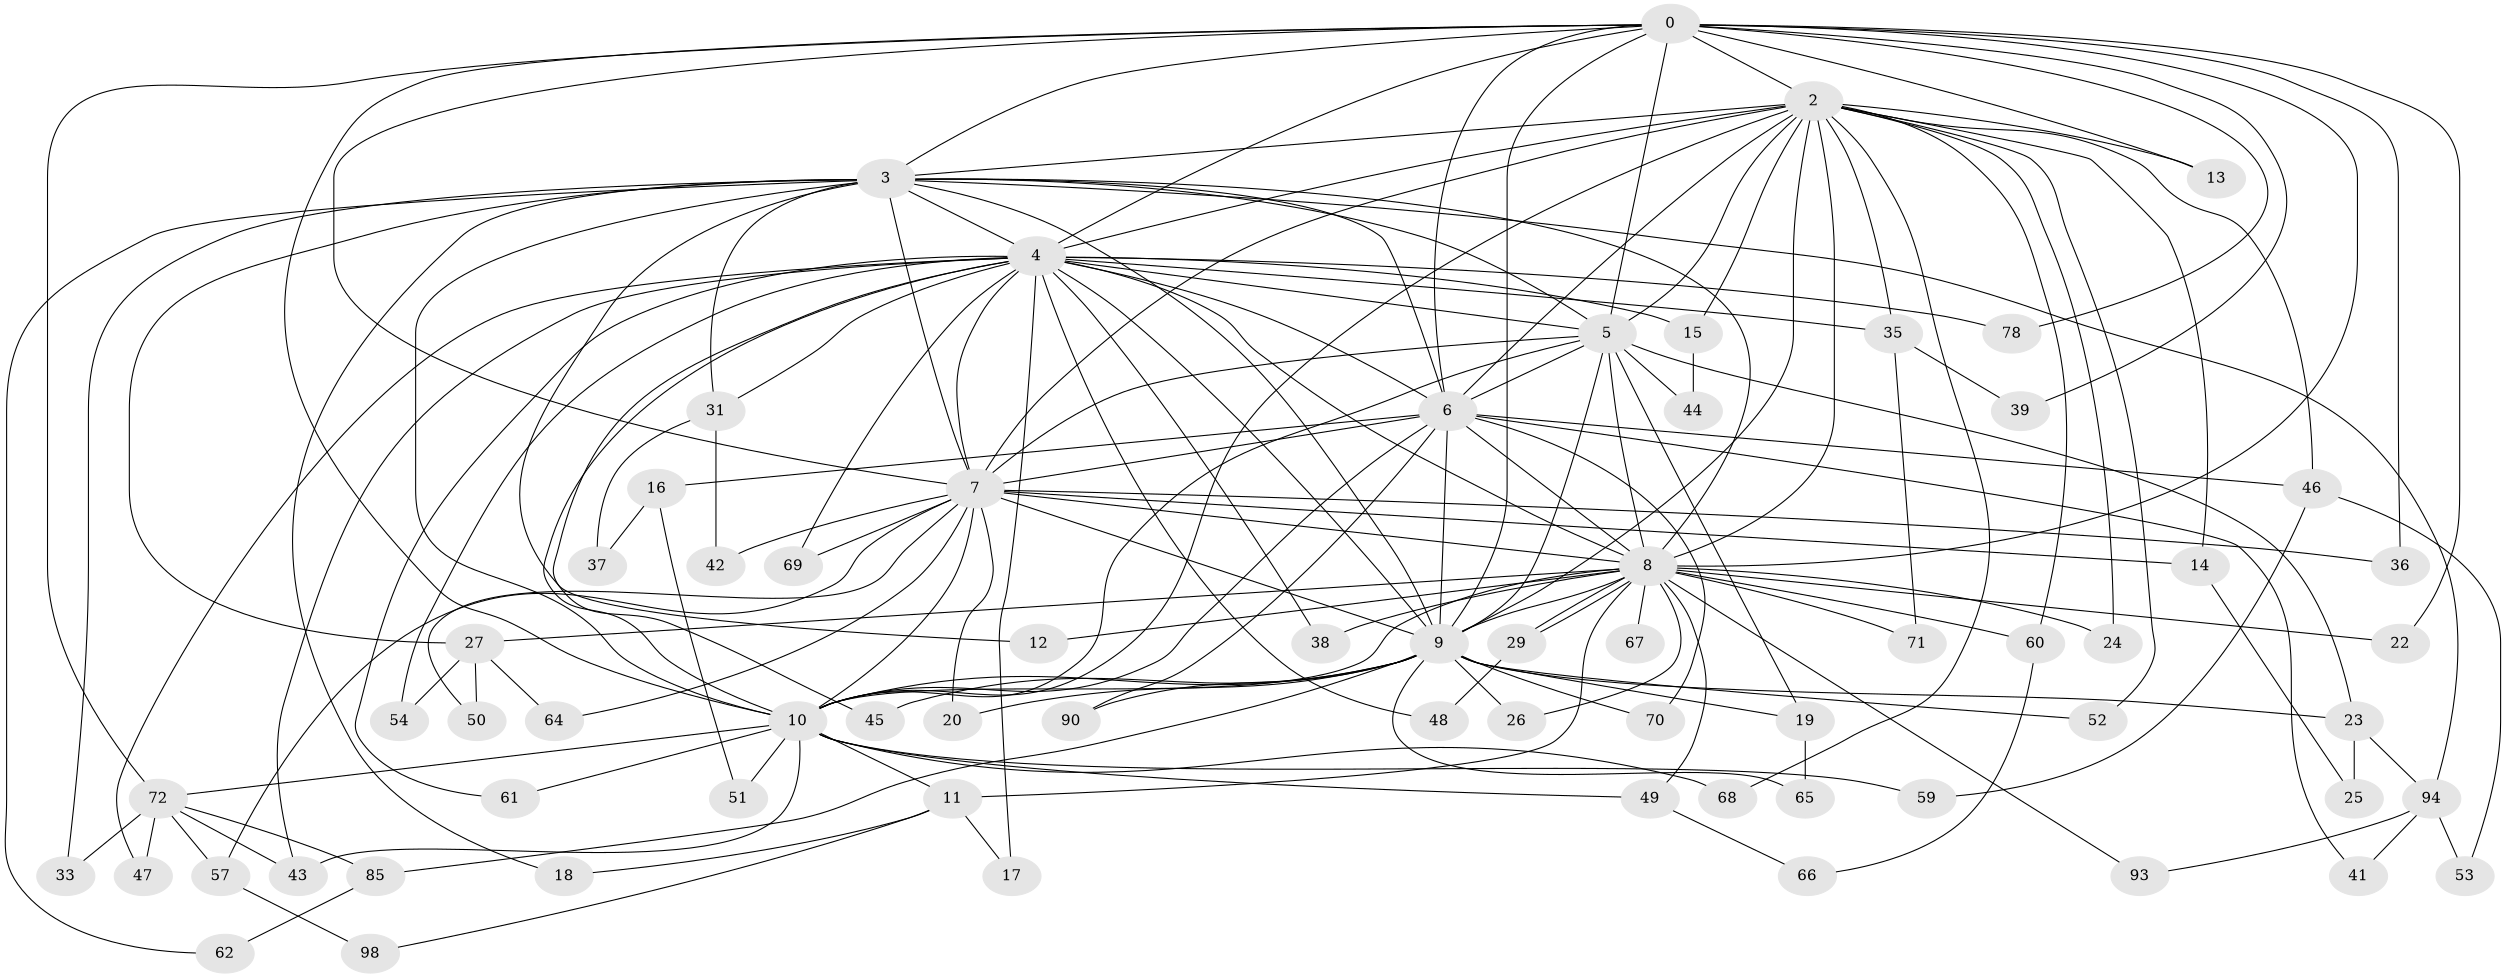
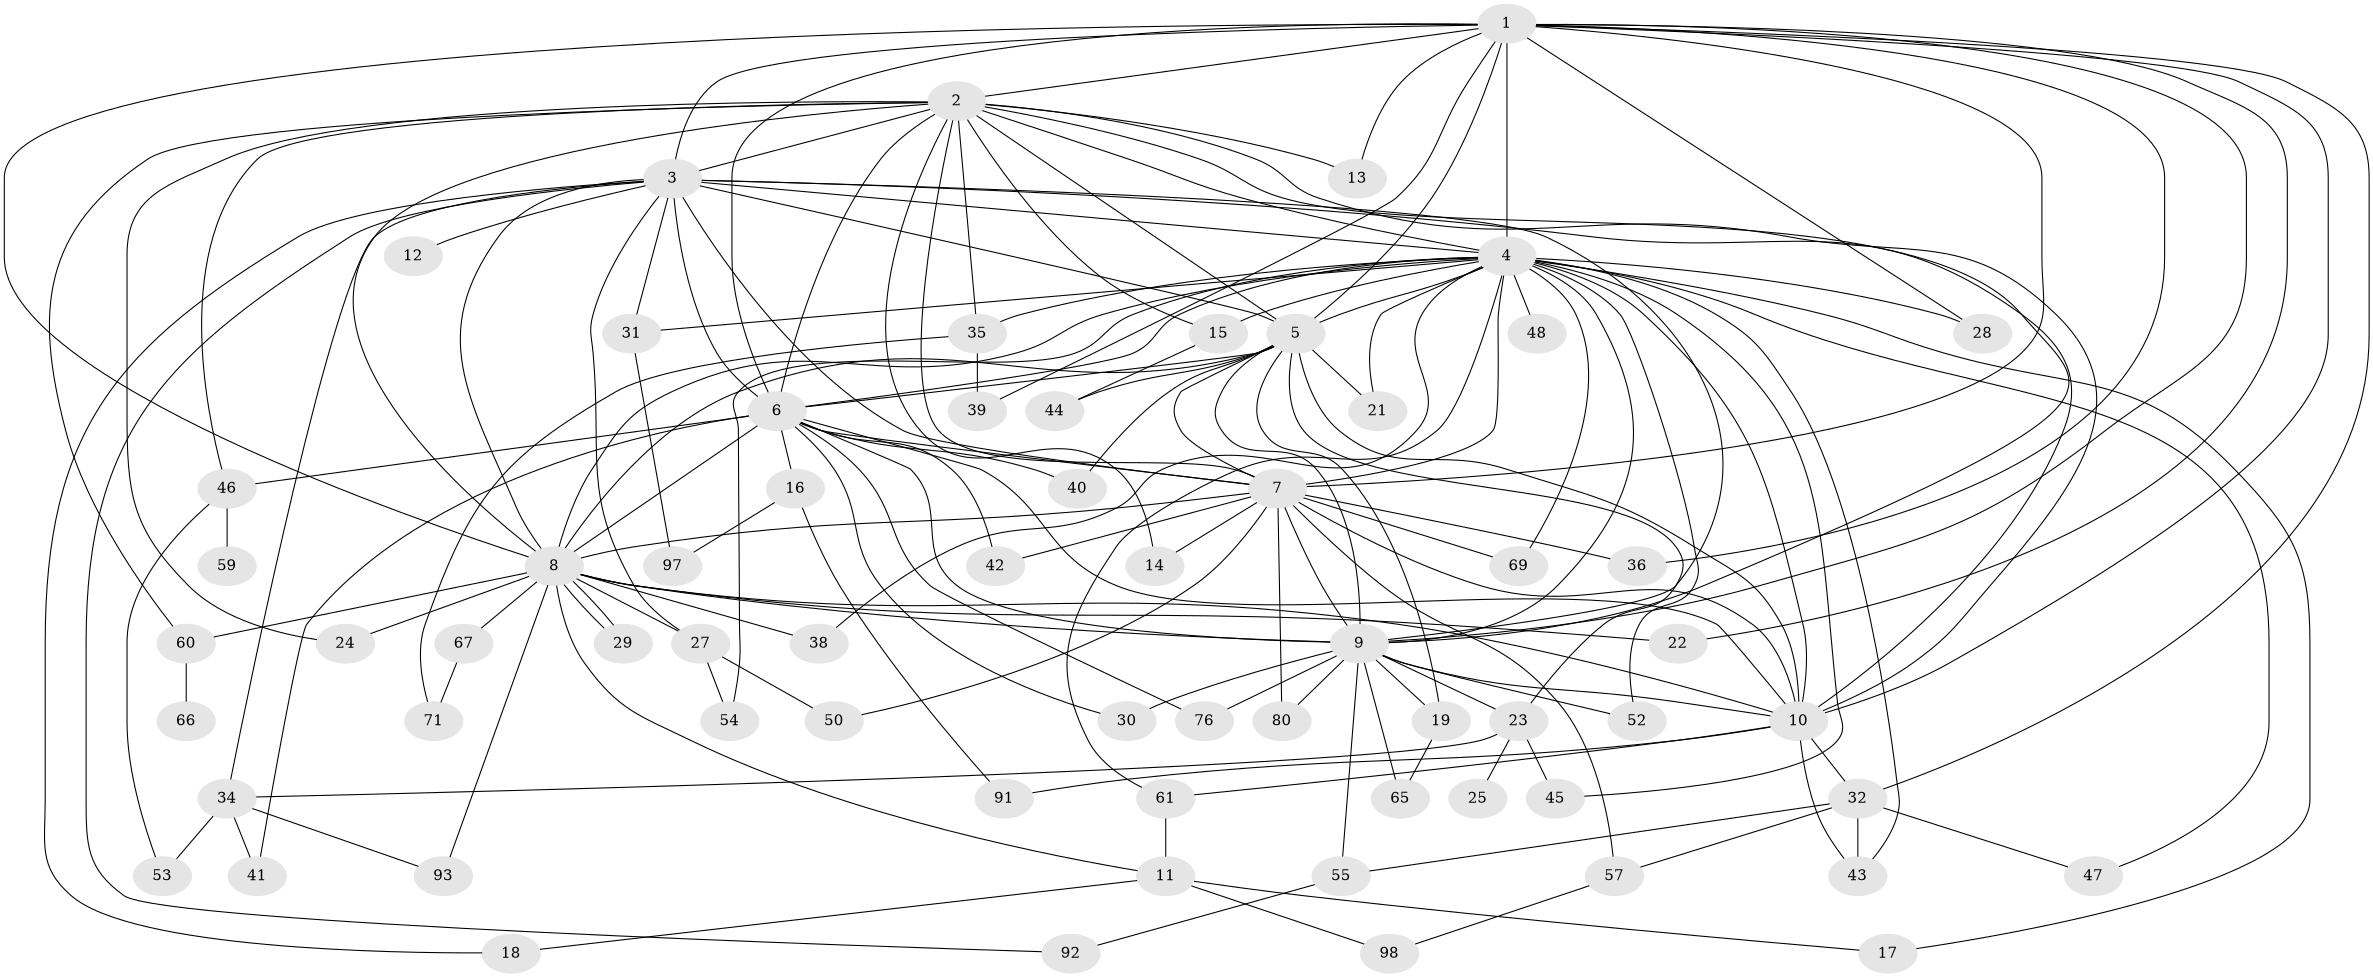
node "0": label "0" -> "1"
edge "2" -- "52": now "4" -- "52"
node "78": label "78" -> "28"
node "21": added
edge "31" -- "42": now "6" -- "42"
node "40": added
node "37": label "37" -> "97"
edge "8" -- "71": now "67" -- "71"
edge "8" -- "12": removed
edge "29" -- "48": removed
edge "9" -- "45": now "23" -- "45"
edge "14" -- "25": removed
node "64": removed
node "20": label "20" -> "80"
node "90": label "90" -> "30"
node "26": removed
node "70": label "70" -> "76"
edge "10" -- "11": now "61" -- "11"
edge "10" -- "59": removed
node "72": label "72" -> "32"
node "51": label "51" -> "91"
node "49": removed
node "68": removed
node "94": label "94" -> "34"
node "33": removed
node "85": label "85" -> "55"
node "62": label "62" -> "92"
